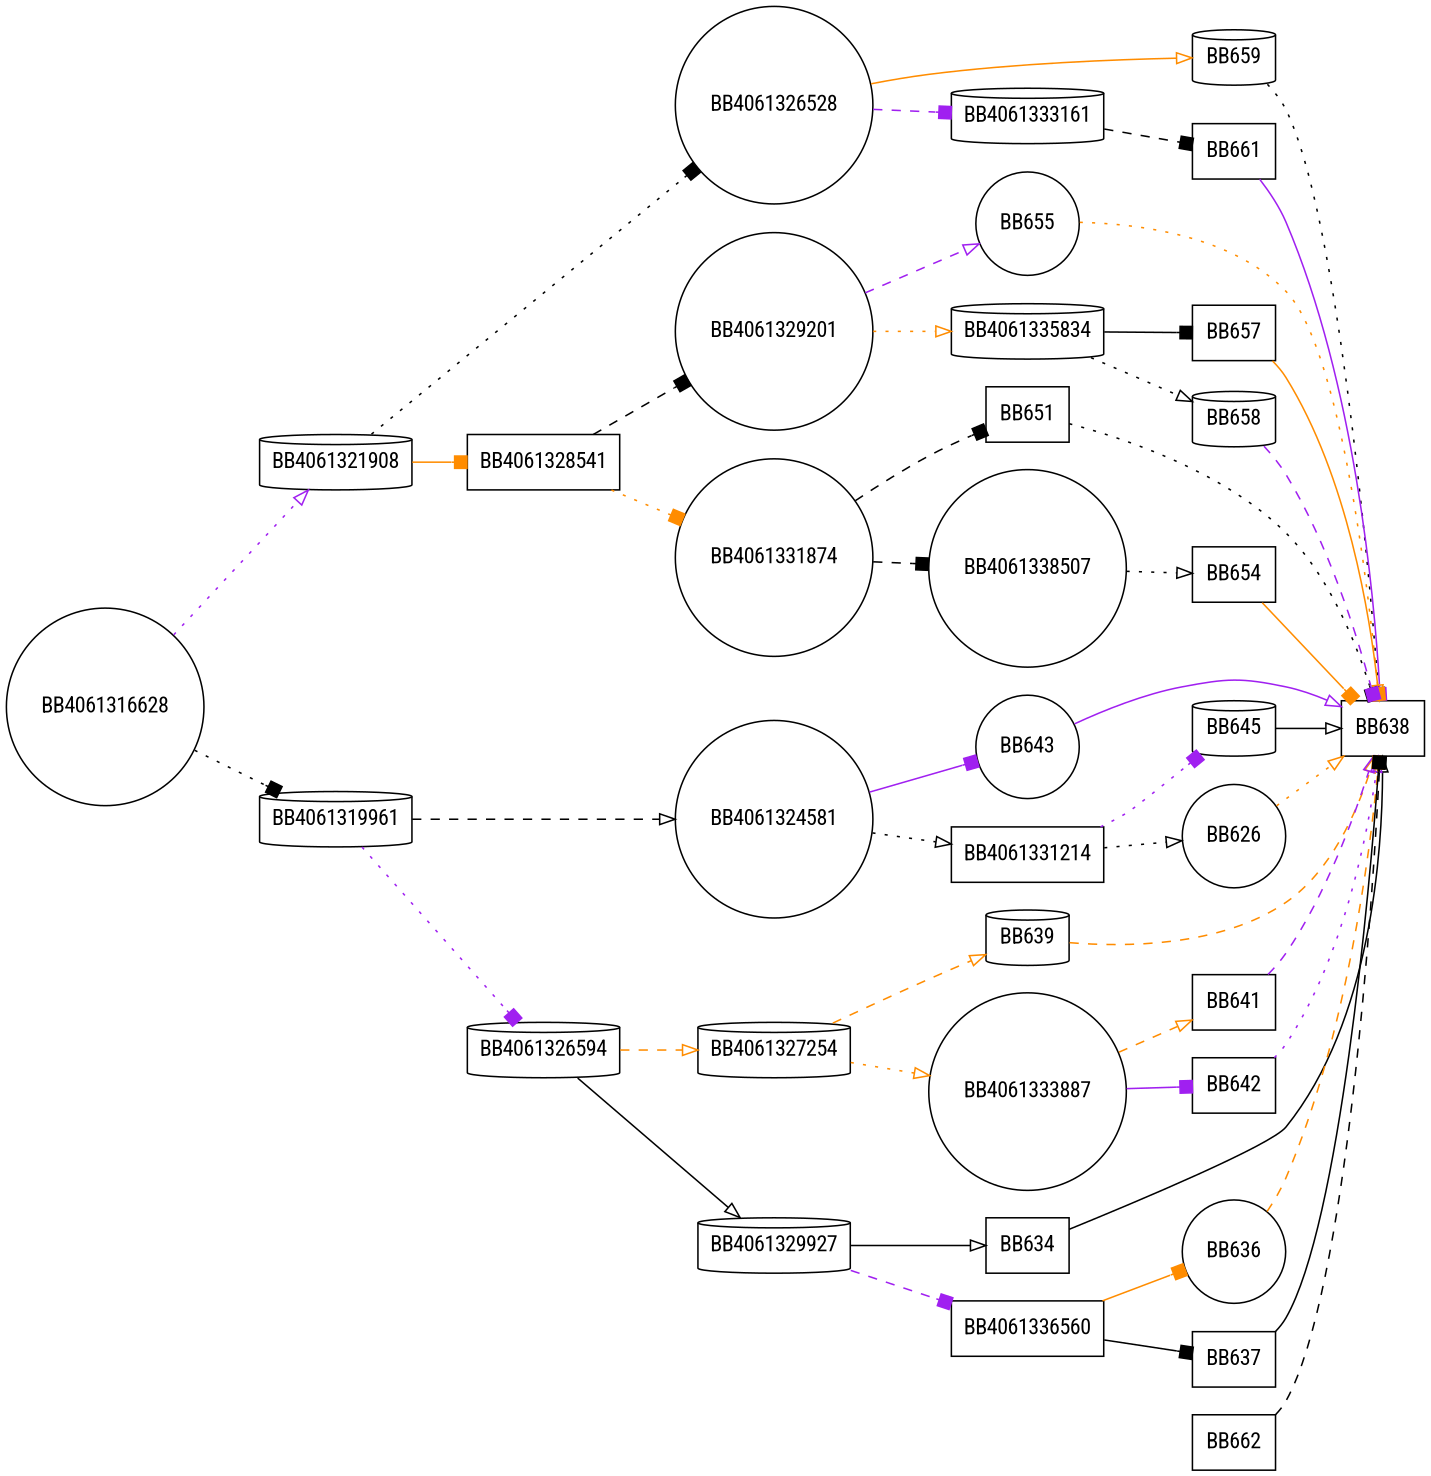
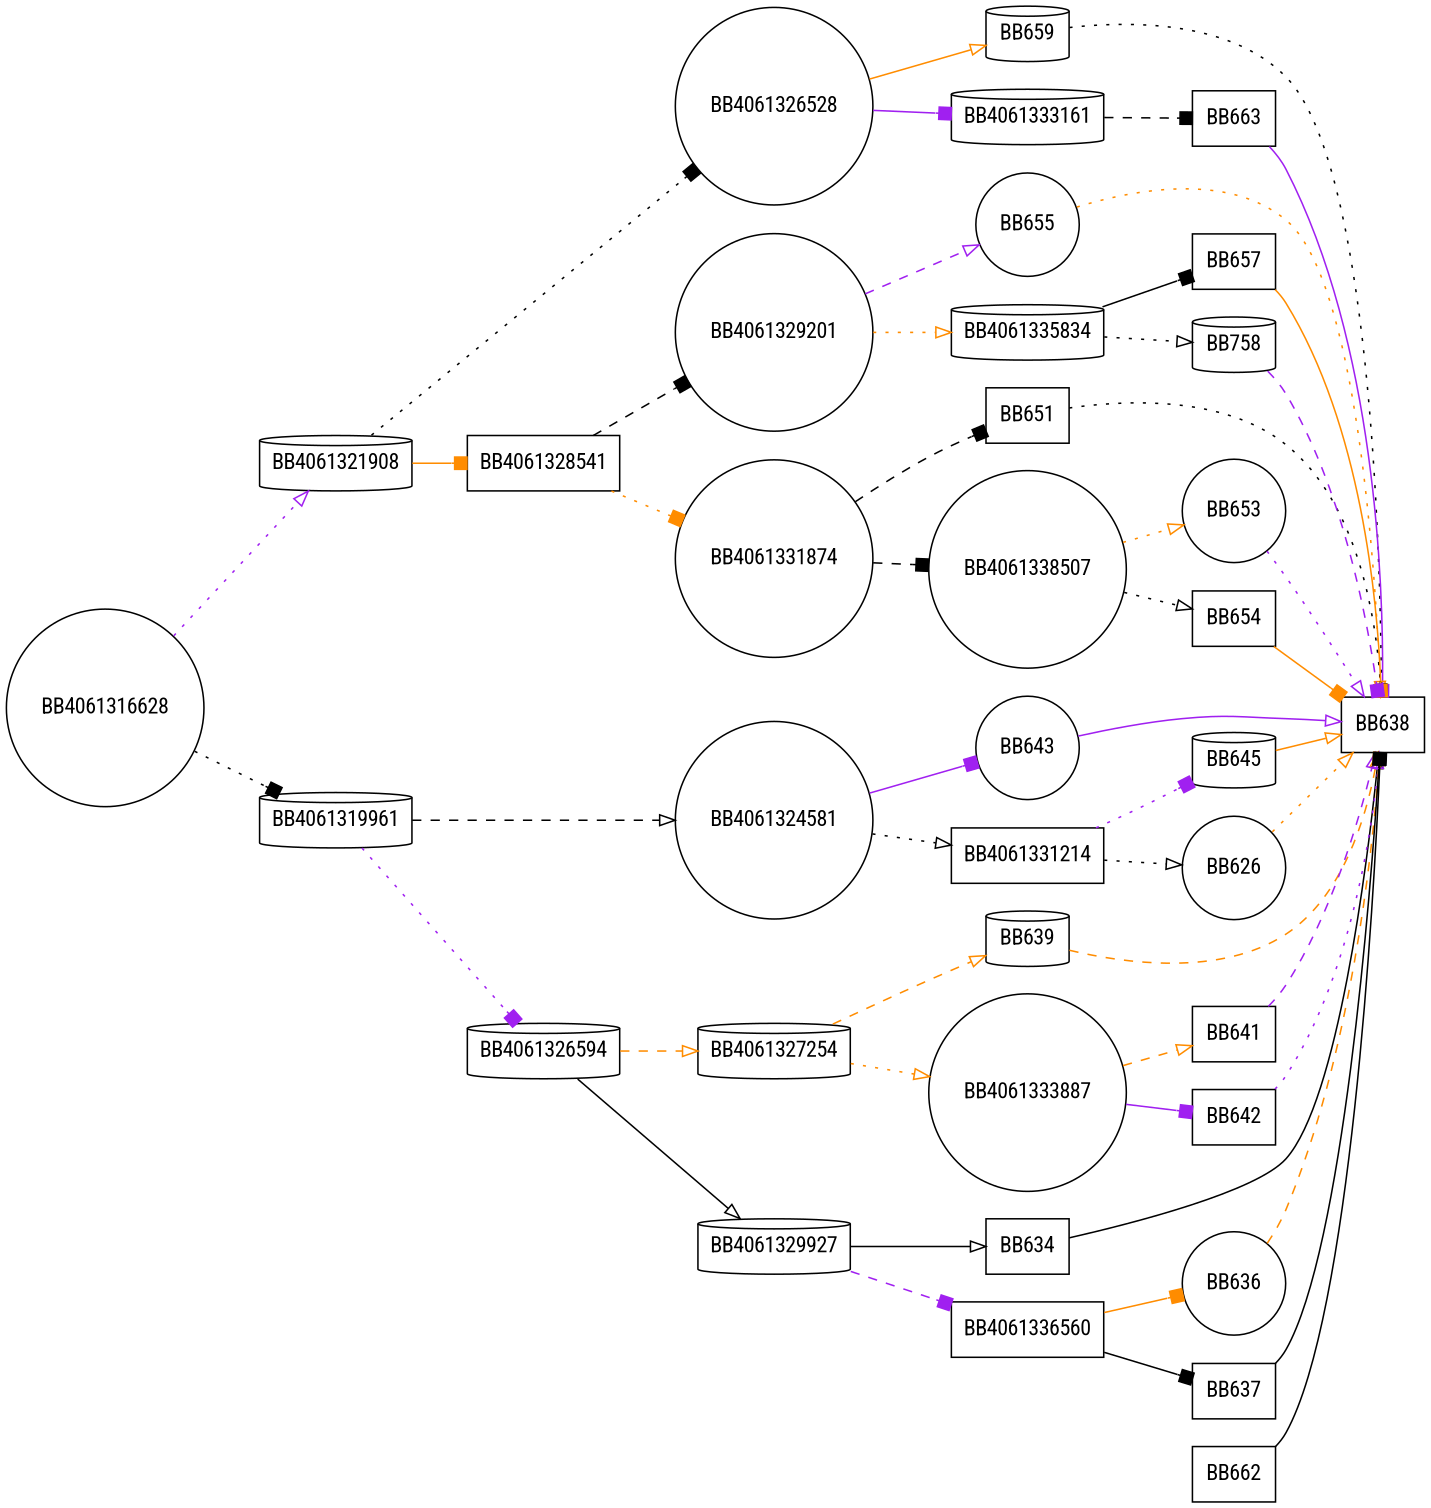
edge "BB4061326528" -> "BB4061333161": style dashed -> solid
node "BB661": label "BB661" -> "BB663"
node "BB658": label "BB658" -> "BB758"
node "BB653": added
edge "BB645" -> "BB638": color black -> darkorange
edge "BB662" -> "BB638": style dashed -> solid
